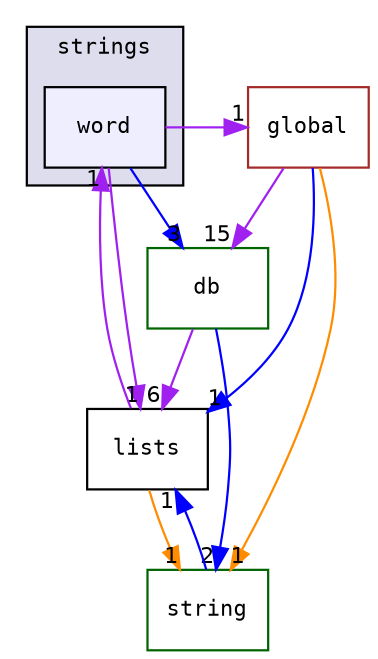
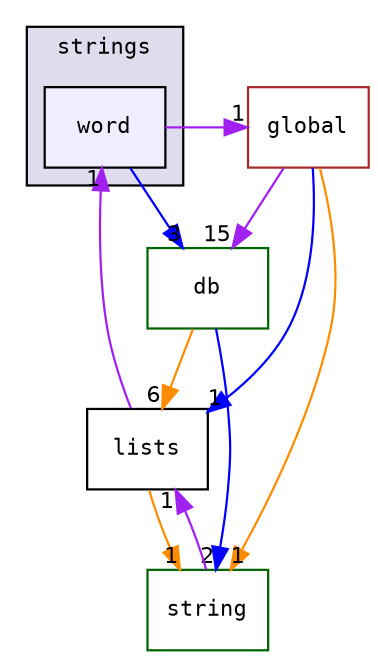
edge "word" -> "lists": removed
edge "db" -> "lists": color purple -> darkorange
edge "string" -> "lists": color blue -> purple
